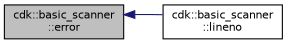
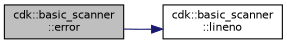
edge "cdk::basic_scanner ::lineno" -> "cdk::basic_scanner ::error": reversed
